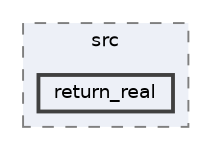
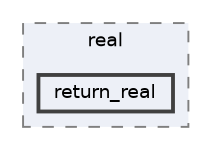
cluster "src": label "src" -> "real"
